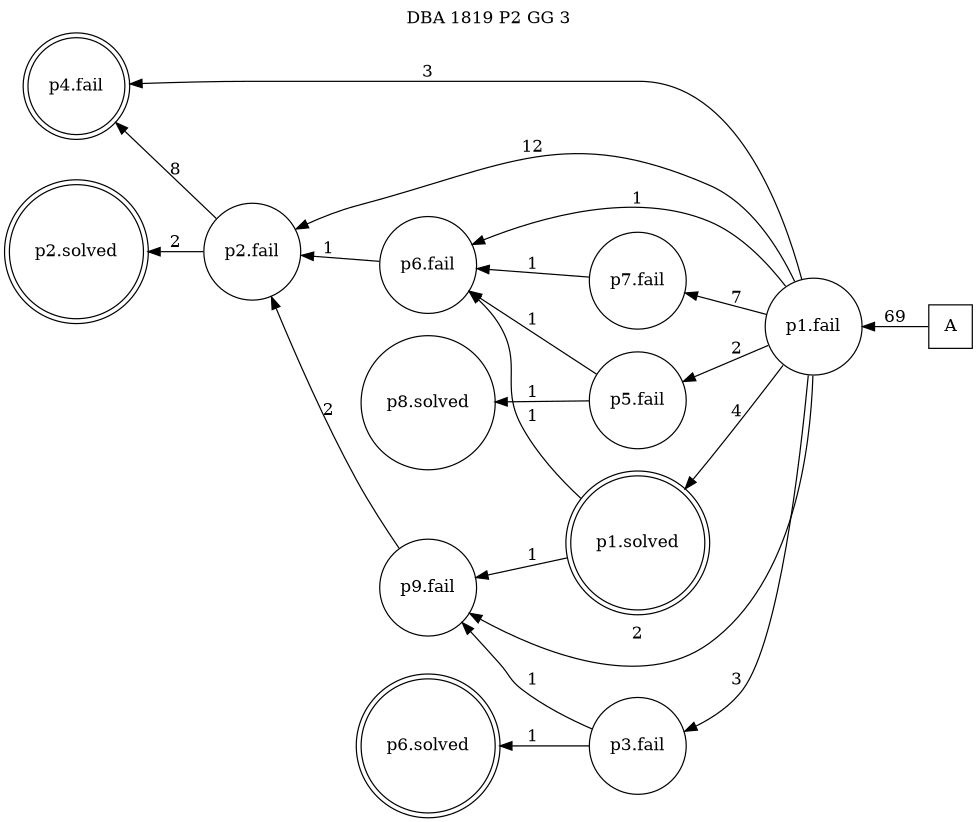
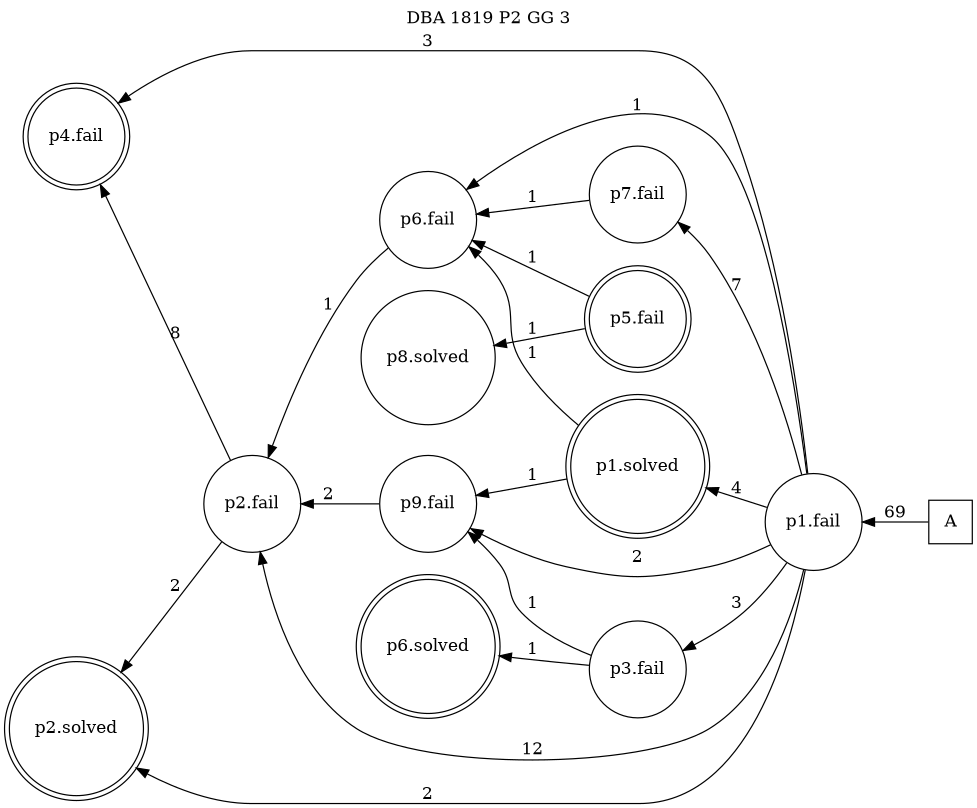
edge "p1.fail" -> "p5.fail": now "p1.fail" -> "p2.solved"
node "p5.fail": shape circle -> doublecircle
